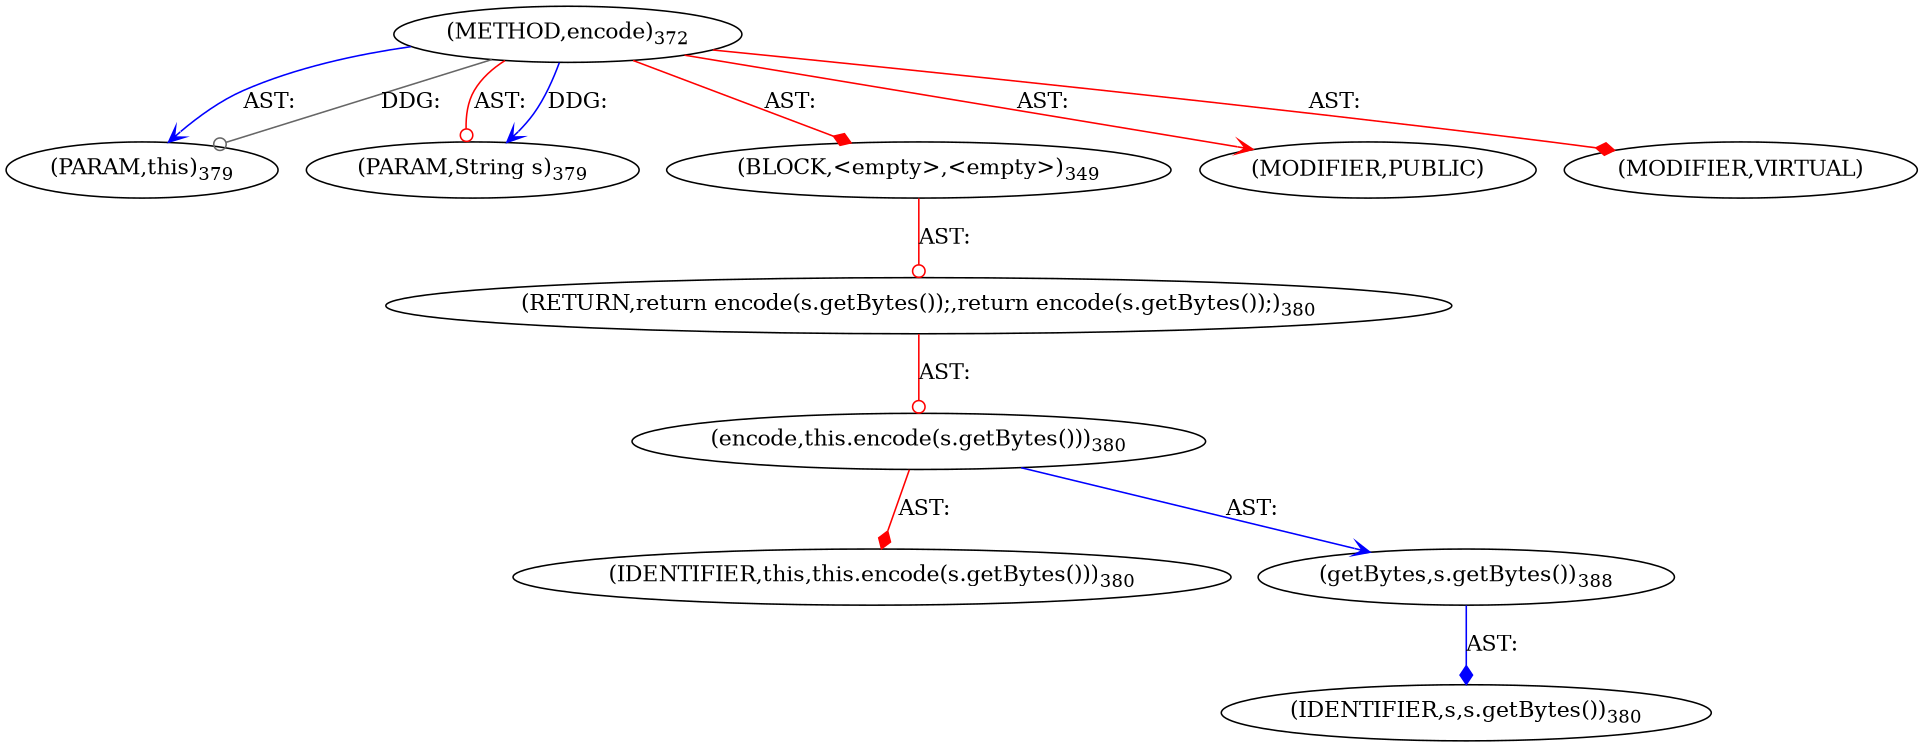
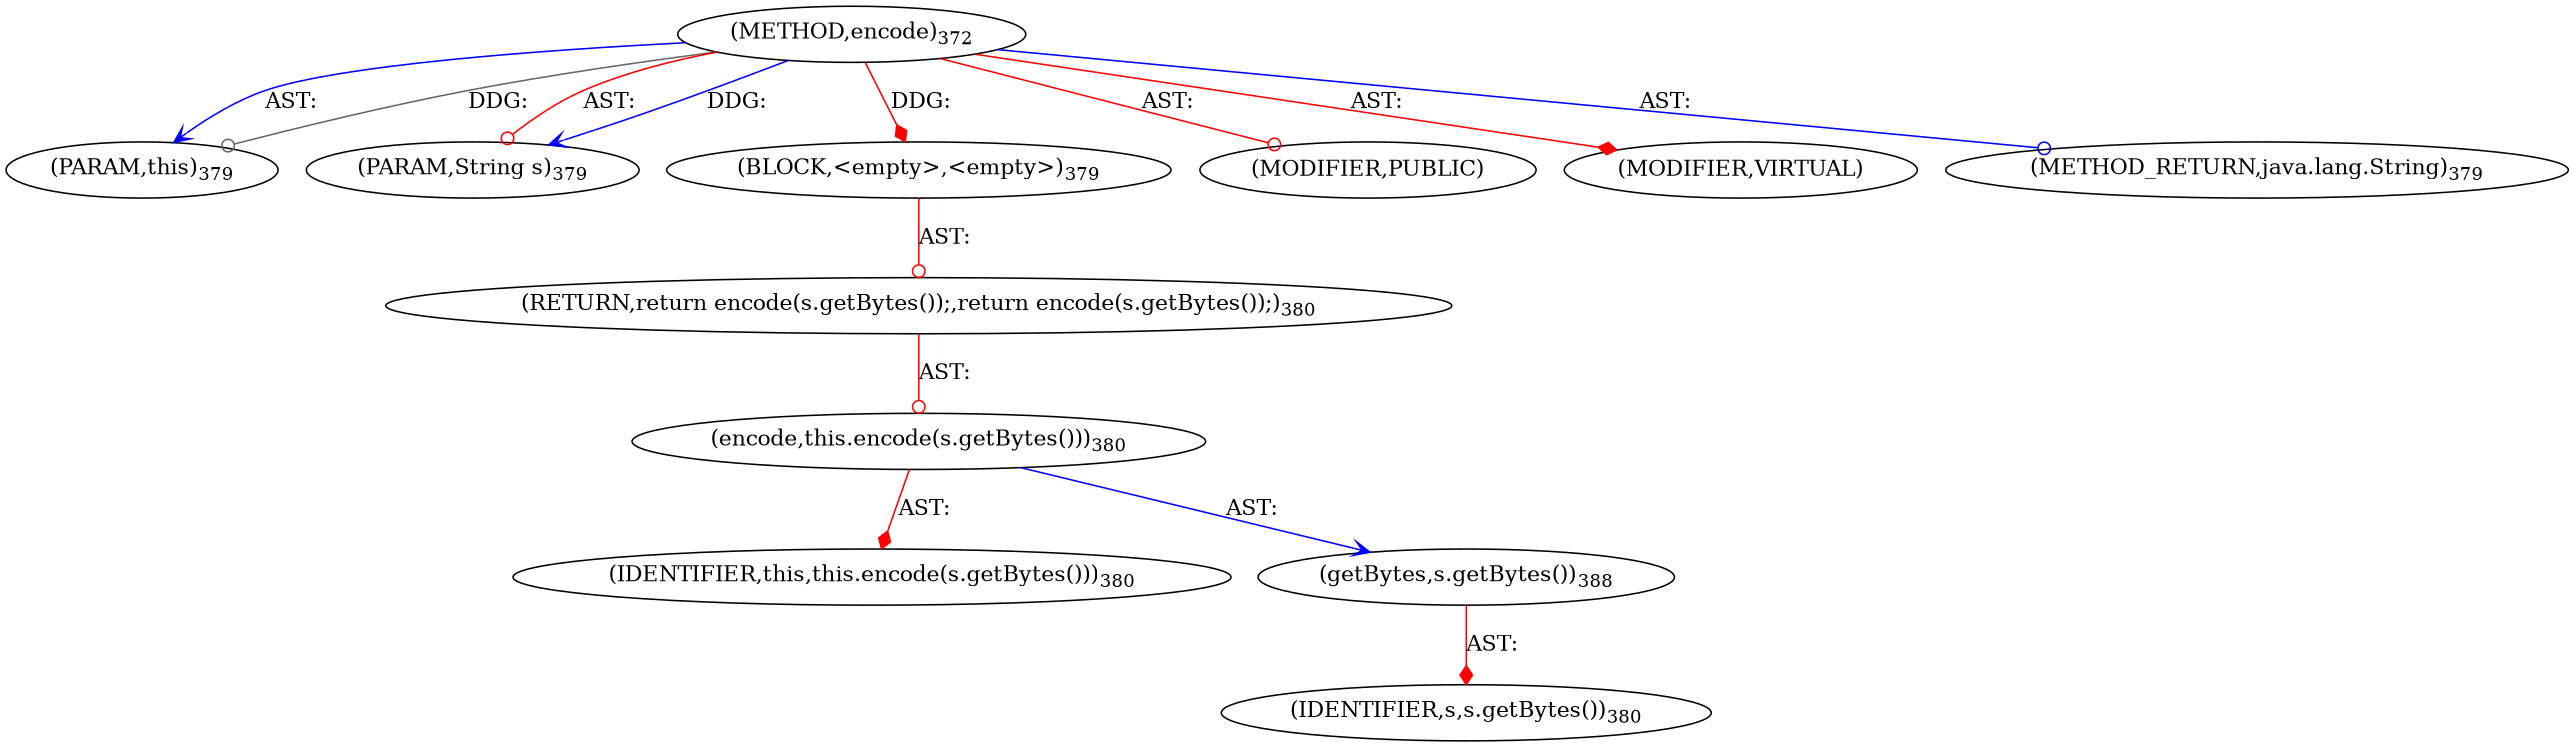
edge "(METHOD,encode)" -> "(MODIFIER,PUBLIC)": arrowhead vee -> odot
edge "(METHOD,encode)" -> "(BLOCK,<empty>,<empty>)": label "AST: " -> "DDG: "
node "(BLOCK,<empty>,<empty>)": text "349" -> "379"
node "(METHOD_RETURN,java.lang.String)": added
edge "(getBytes,s.getBytes())" -> "(IDENTIFIER,s,s.getBytes())": color blue -> red
